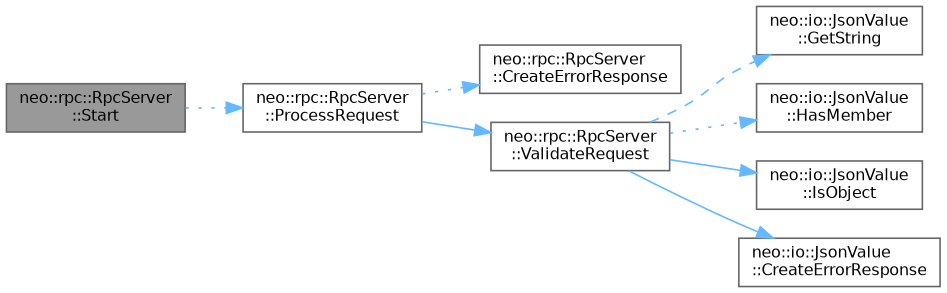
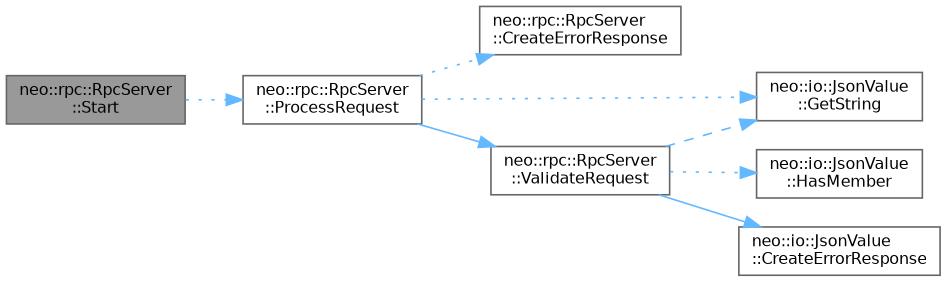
edge "neo::rpc::RpcServer ::ProcessRequest" -> "neo::io::JsonValue ::GetString": added
node "neo::io::JsonValue ::IsObject": removed
